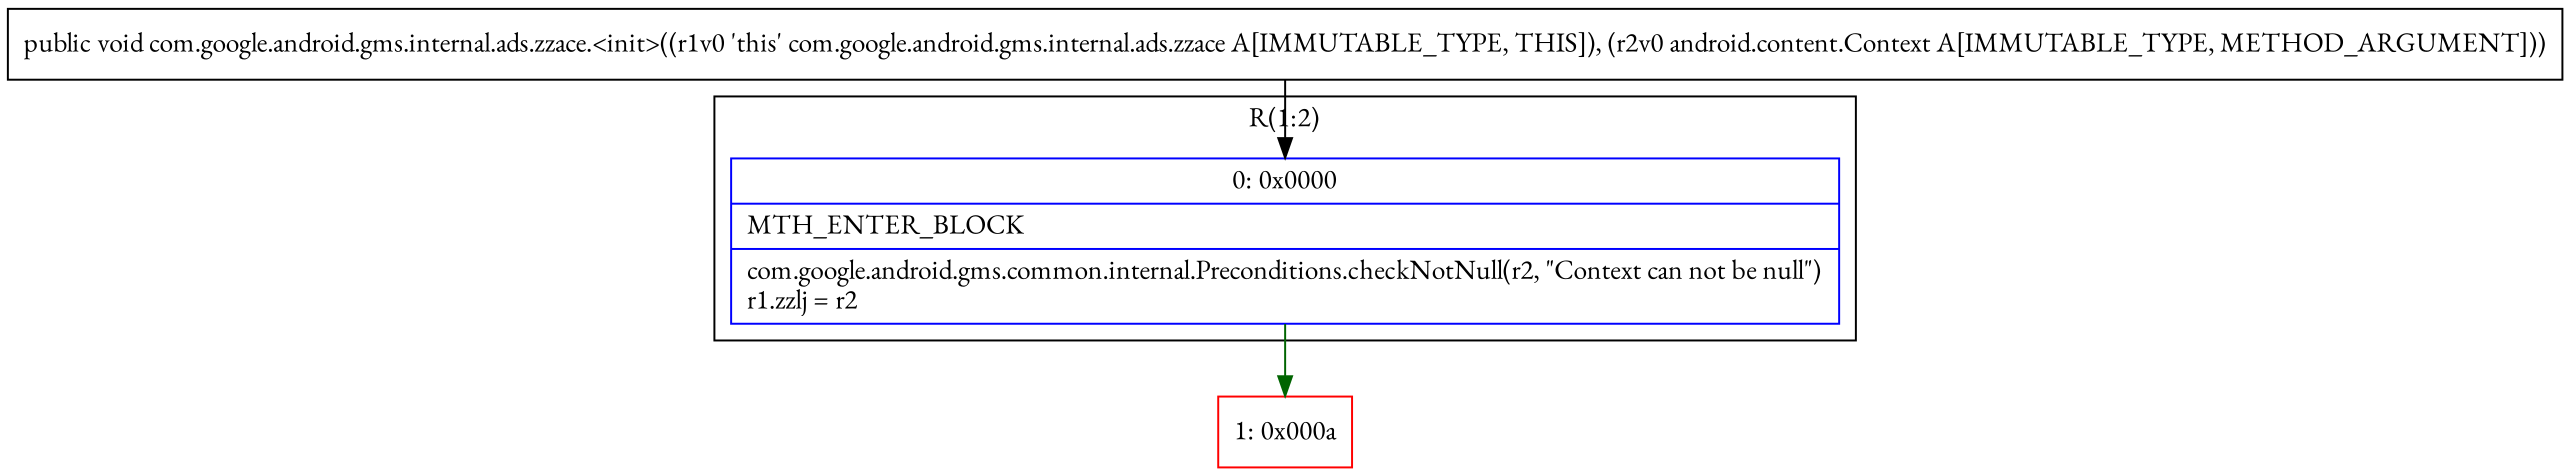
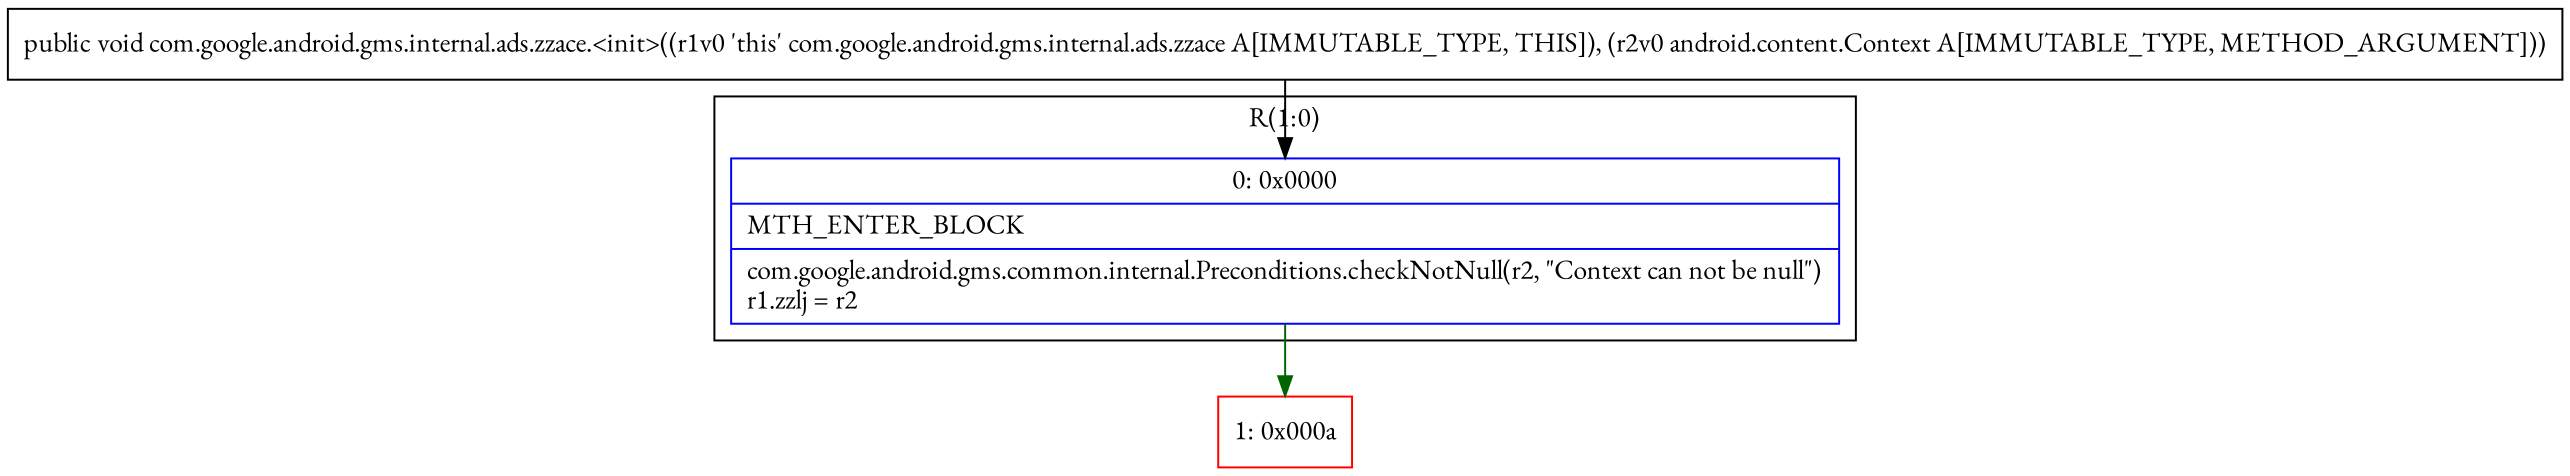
cluster "R(1:2)": label "R(1:2)" -> "R(1:0)"
